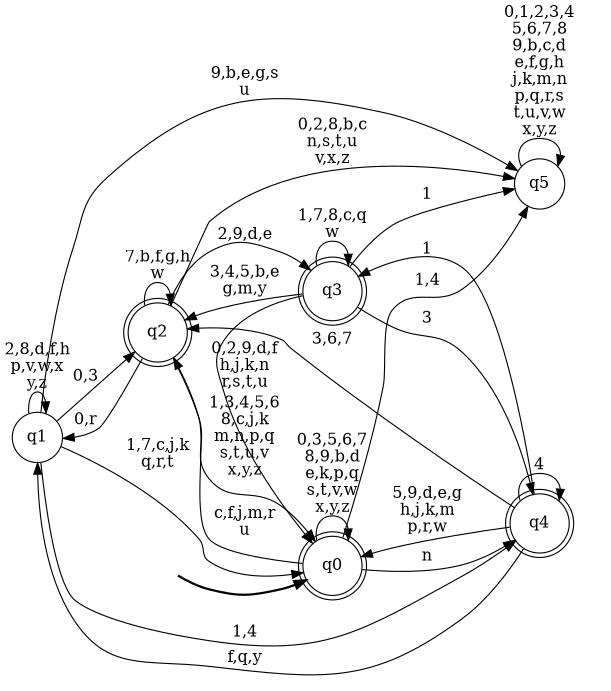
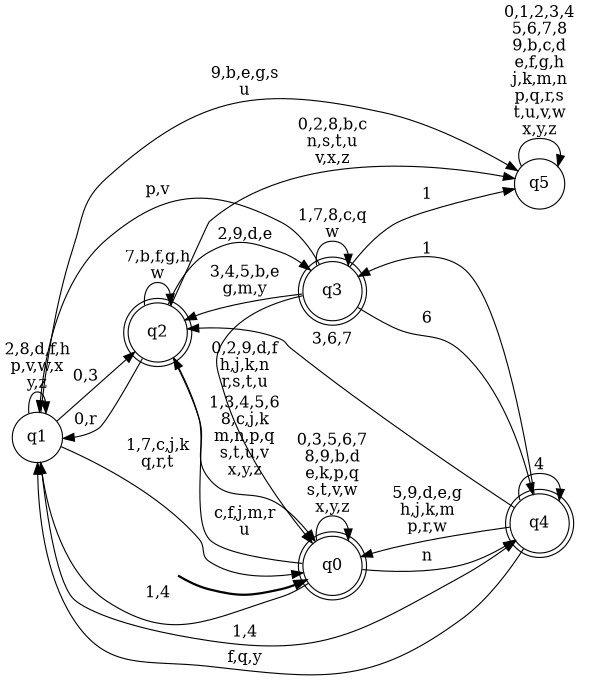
edge "q3" -> "q1": added, label "p,v"
edge "q3" -> "q4": label "3" -> "6"
edge "q0" -> "q5": now "q0" -> "q1"
